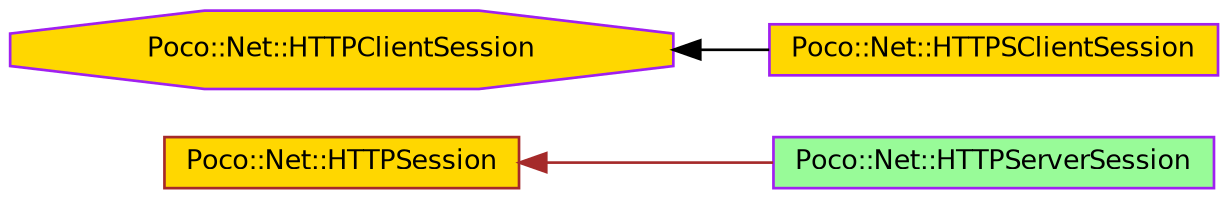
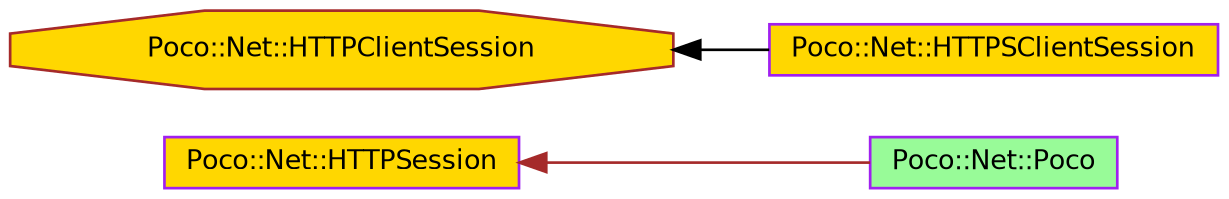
node "Poco::Net::HTTPClientSession": color purple -> brown
node "Poco::Net::HTTPSession": color brown -> purple
node "Poco::Net::HTTPServerSession": label "Poco::Net::HTTPServerSession" -> "Poco::Net::Poco"
